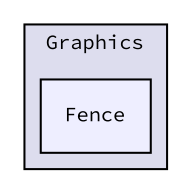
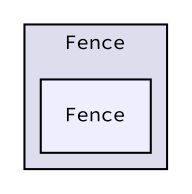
cluster "Graphics": label "Graphics" -> "Fence"
